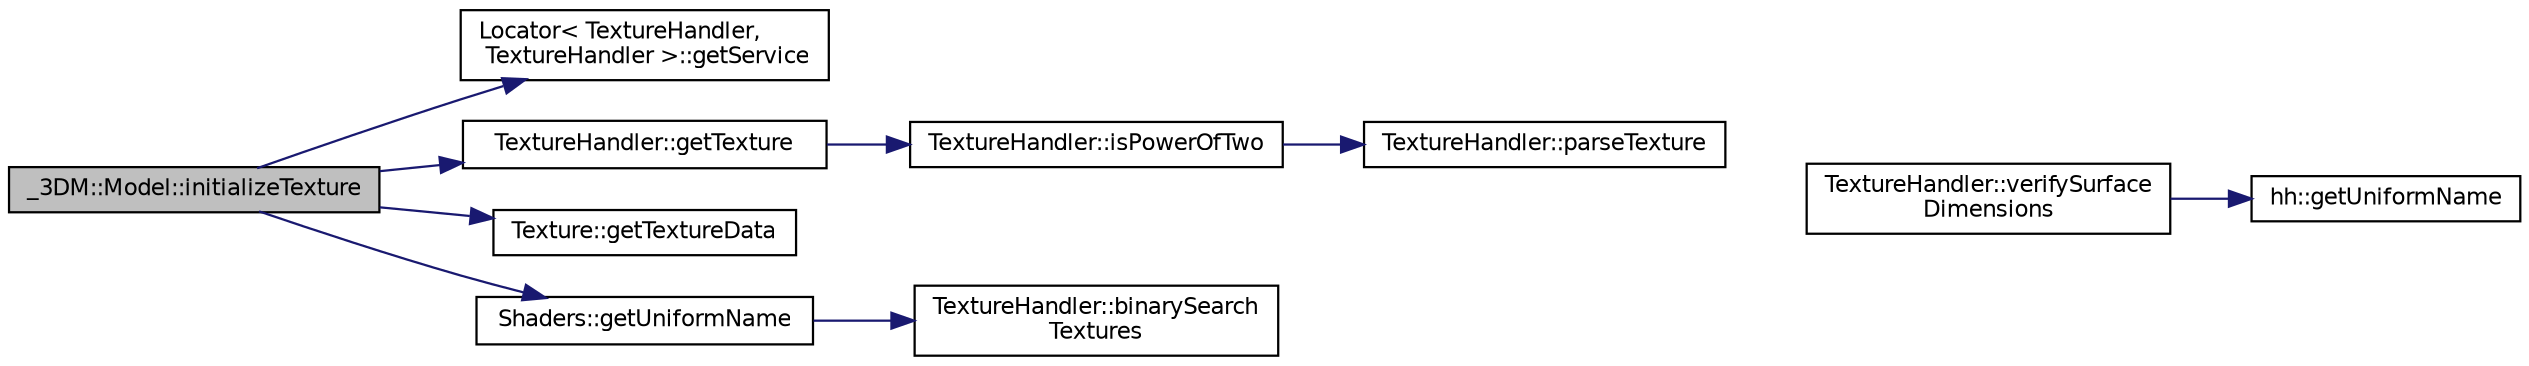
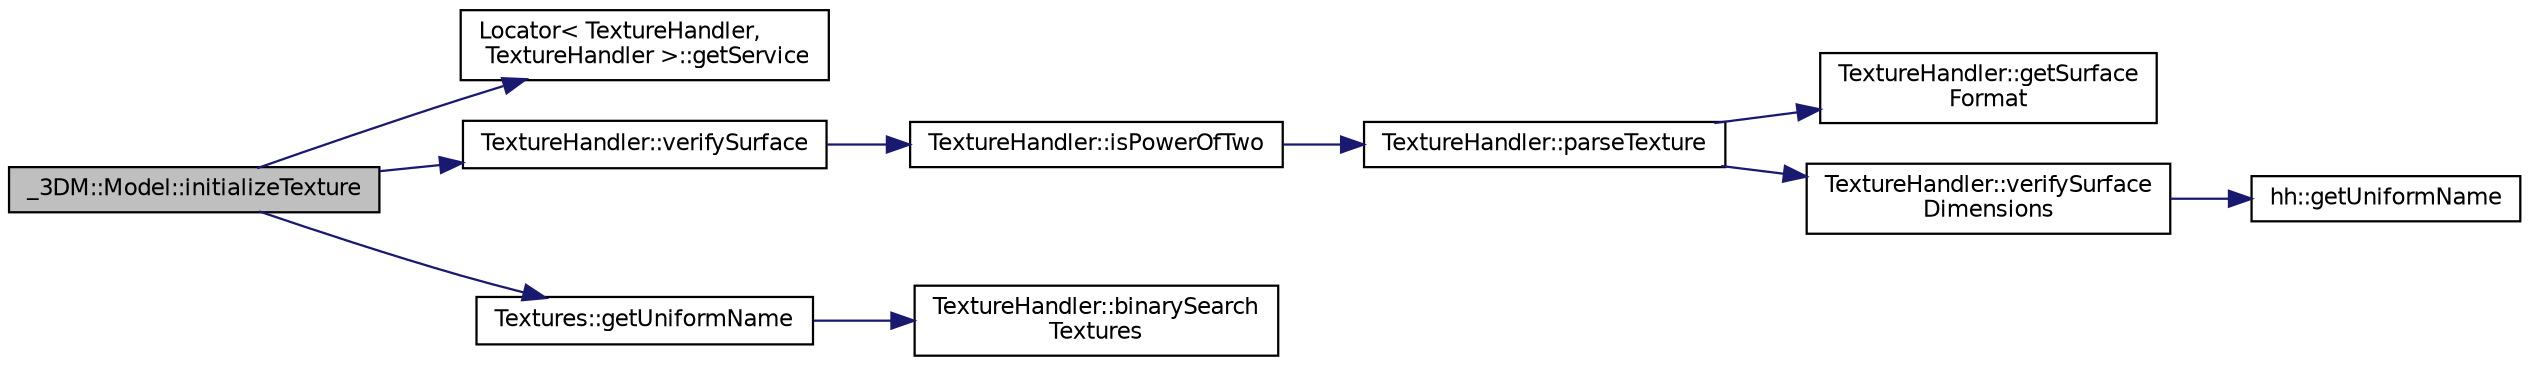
node "TextureHandler::getSurface Format": added
node "TextureHandler::getTexture": label "TextureHandler::getTexture" -> "TextureHandler::verifySurface"
edge "TextureHandler::parseTexture" -> "TextureHandler::verifySurface Dimensions": added
node "Texture::getTextureData": removed
node "Shaders::getUniformName": label "Shaders::getUniformName" -> "Textures::getUniformName"
